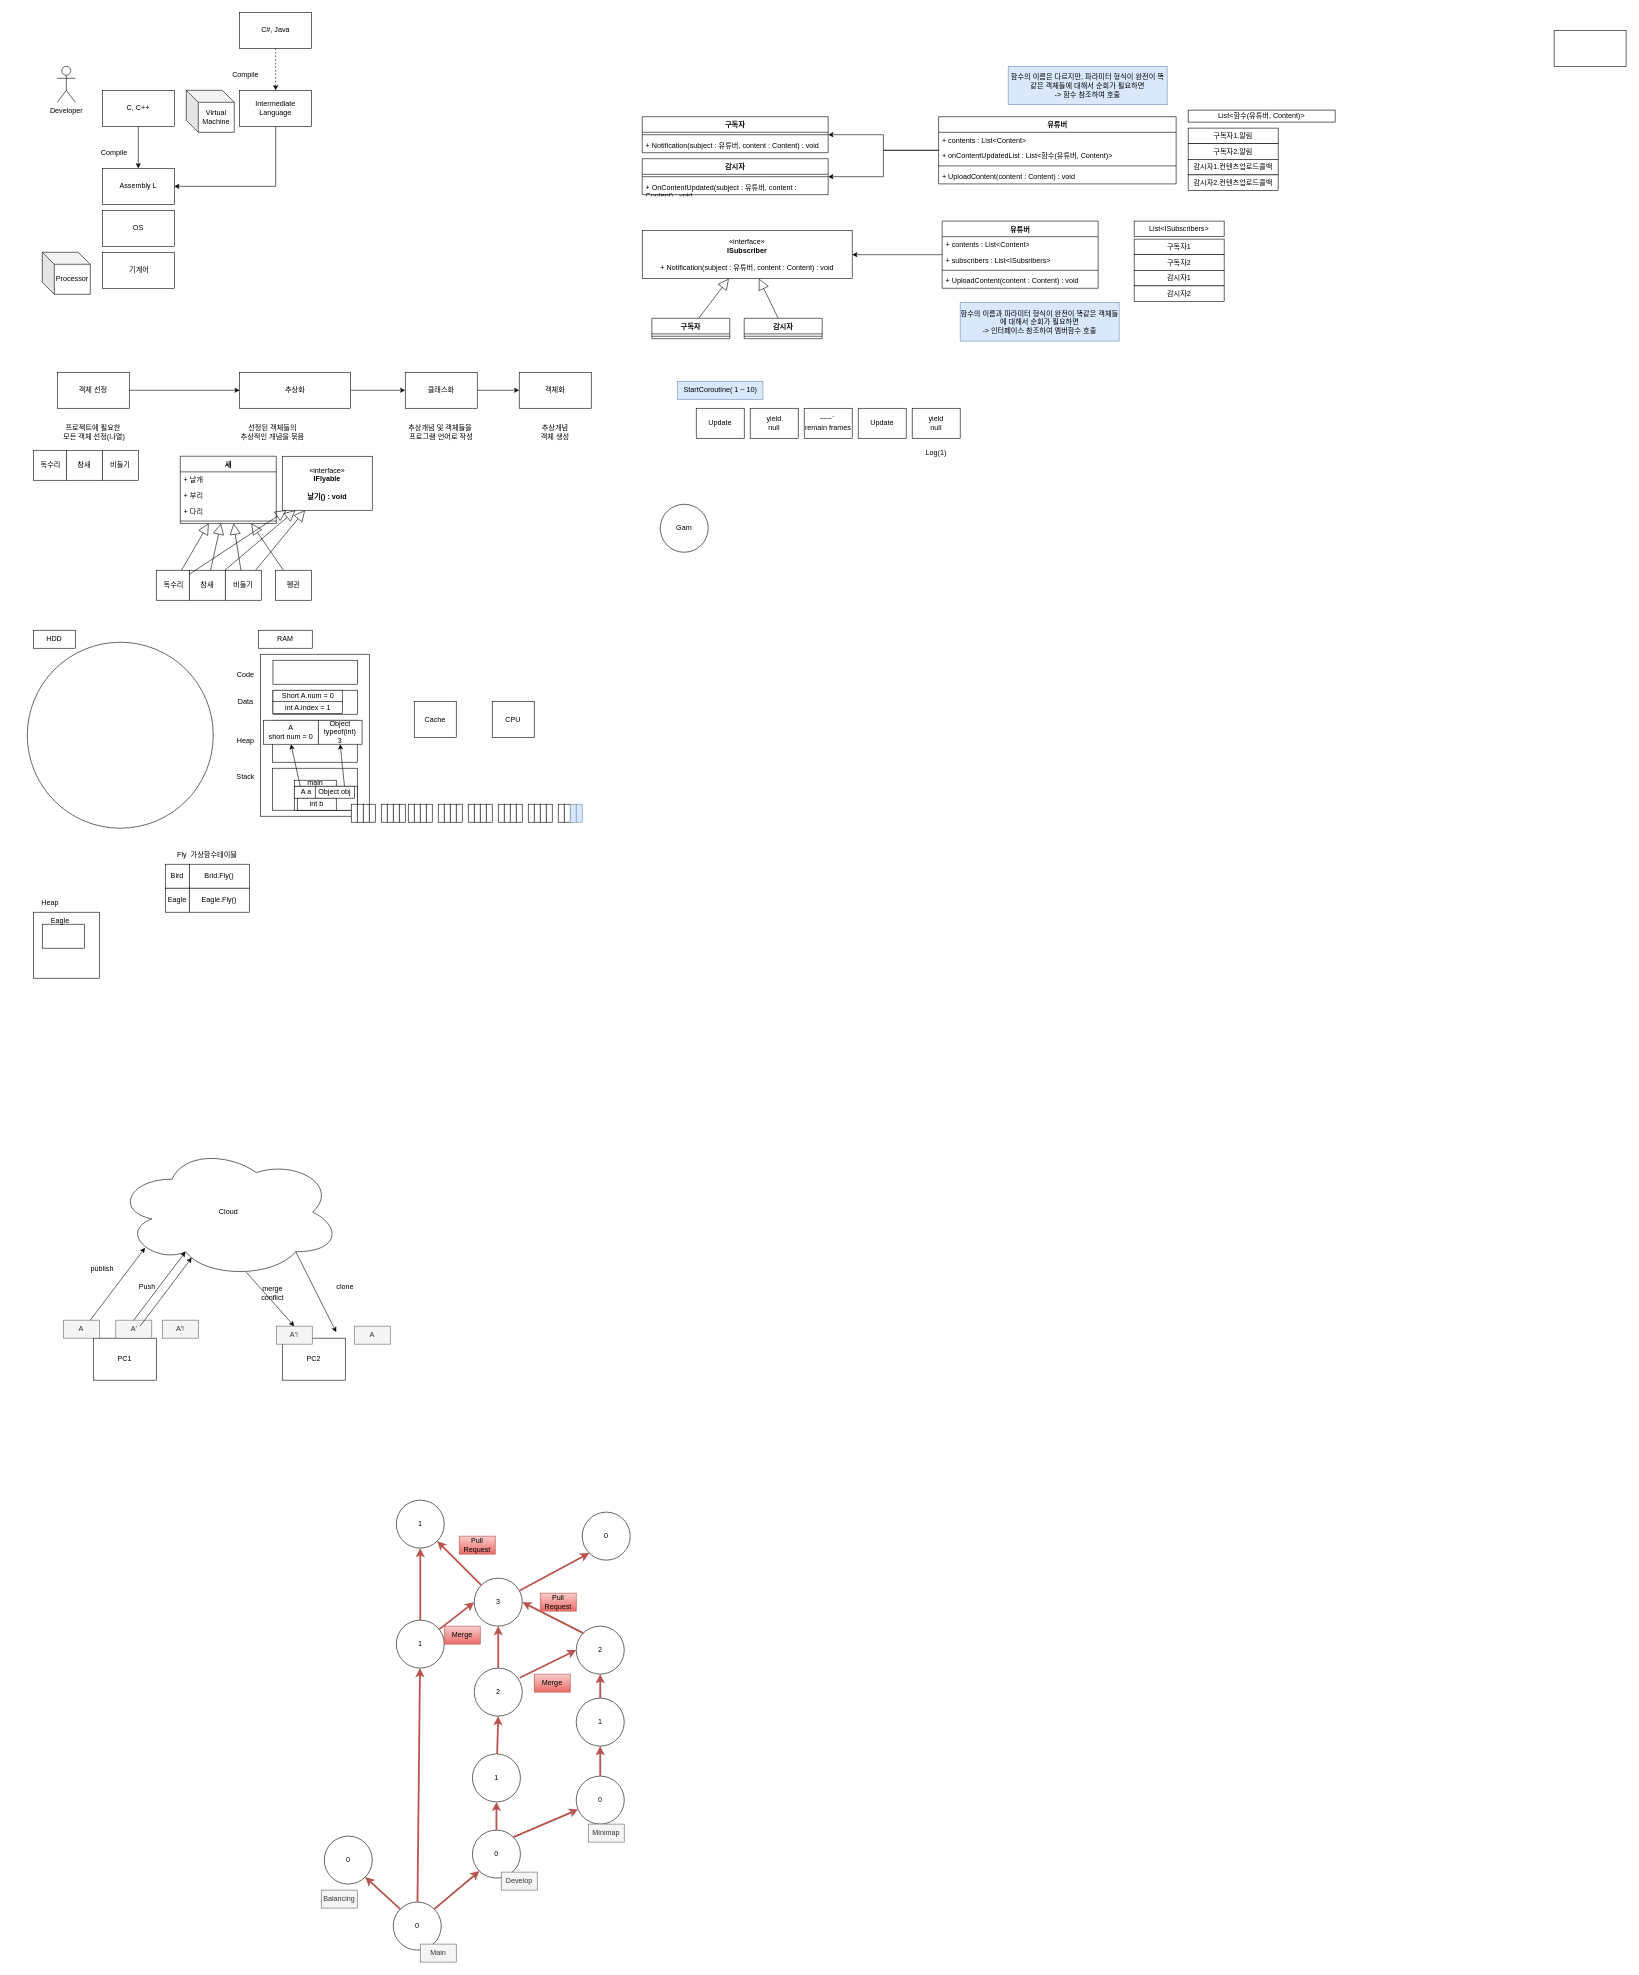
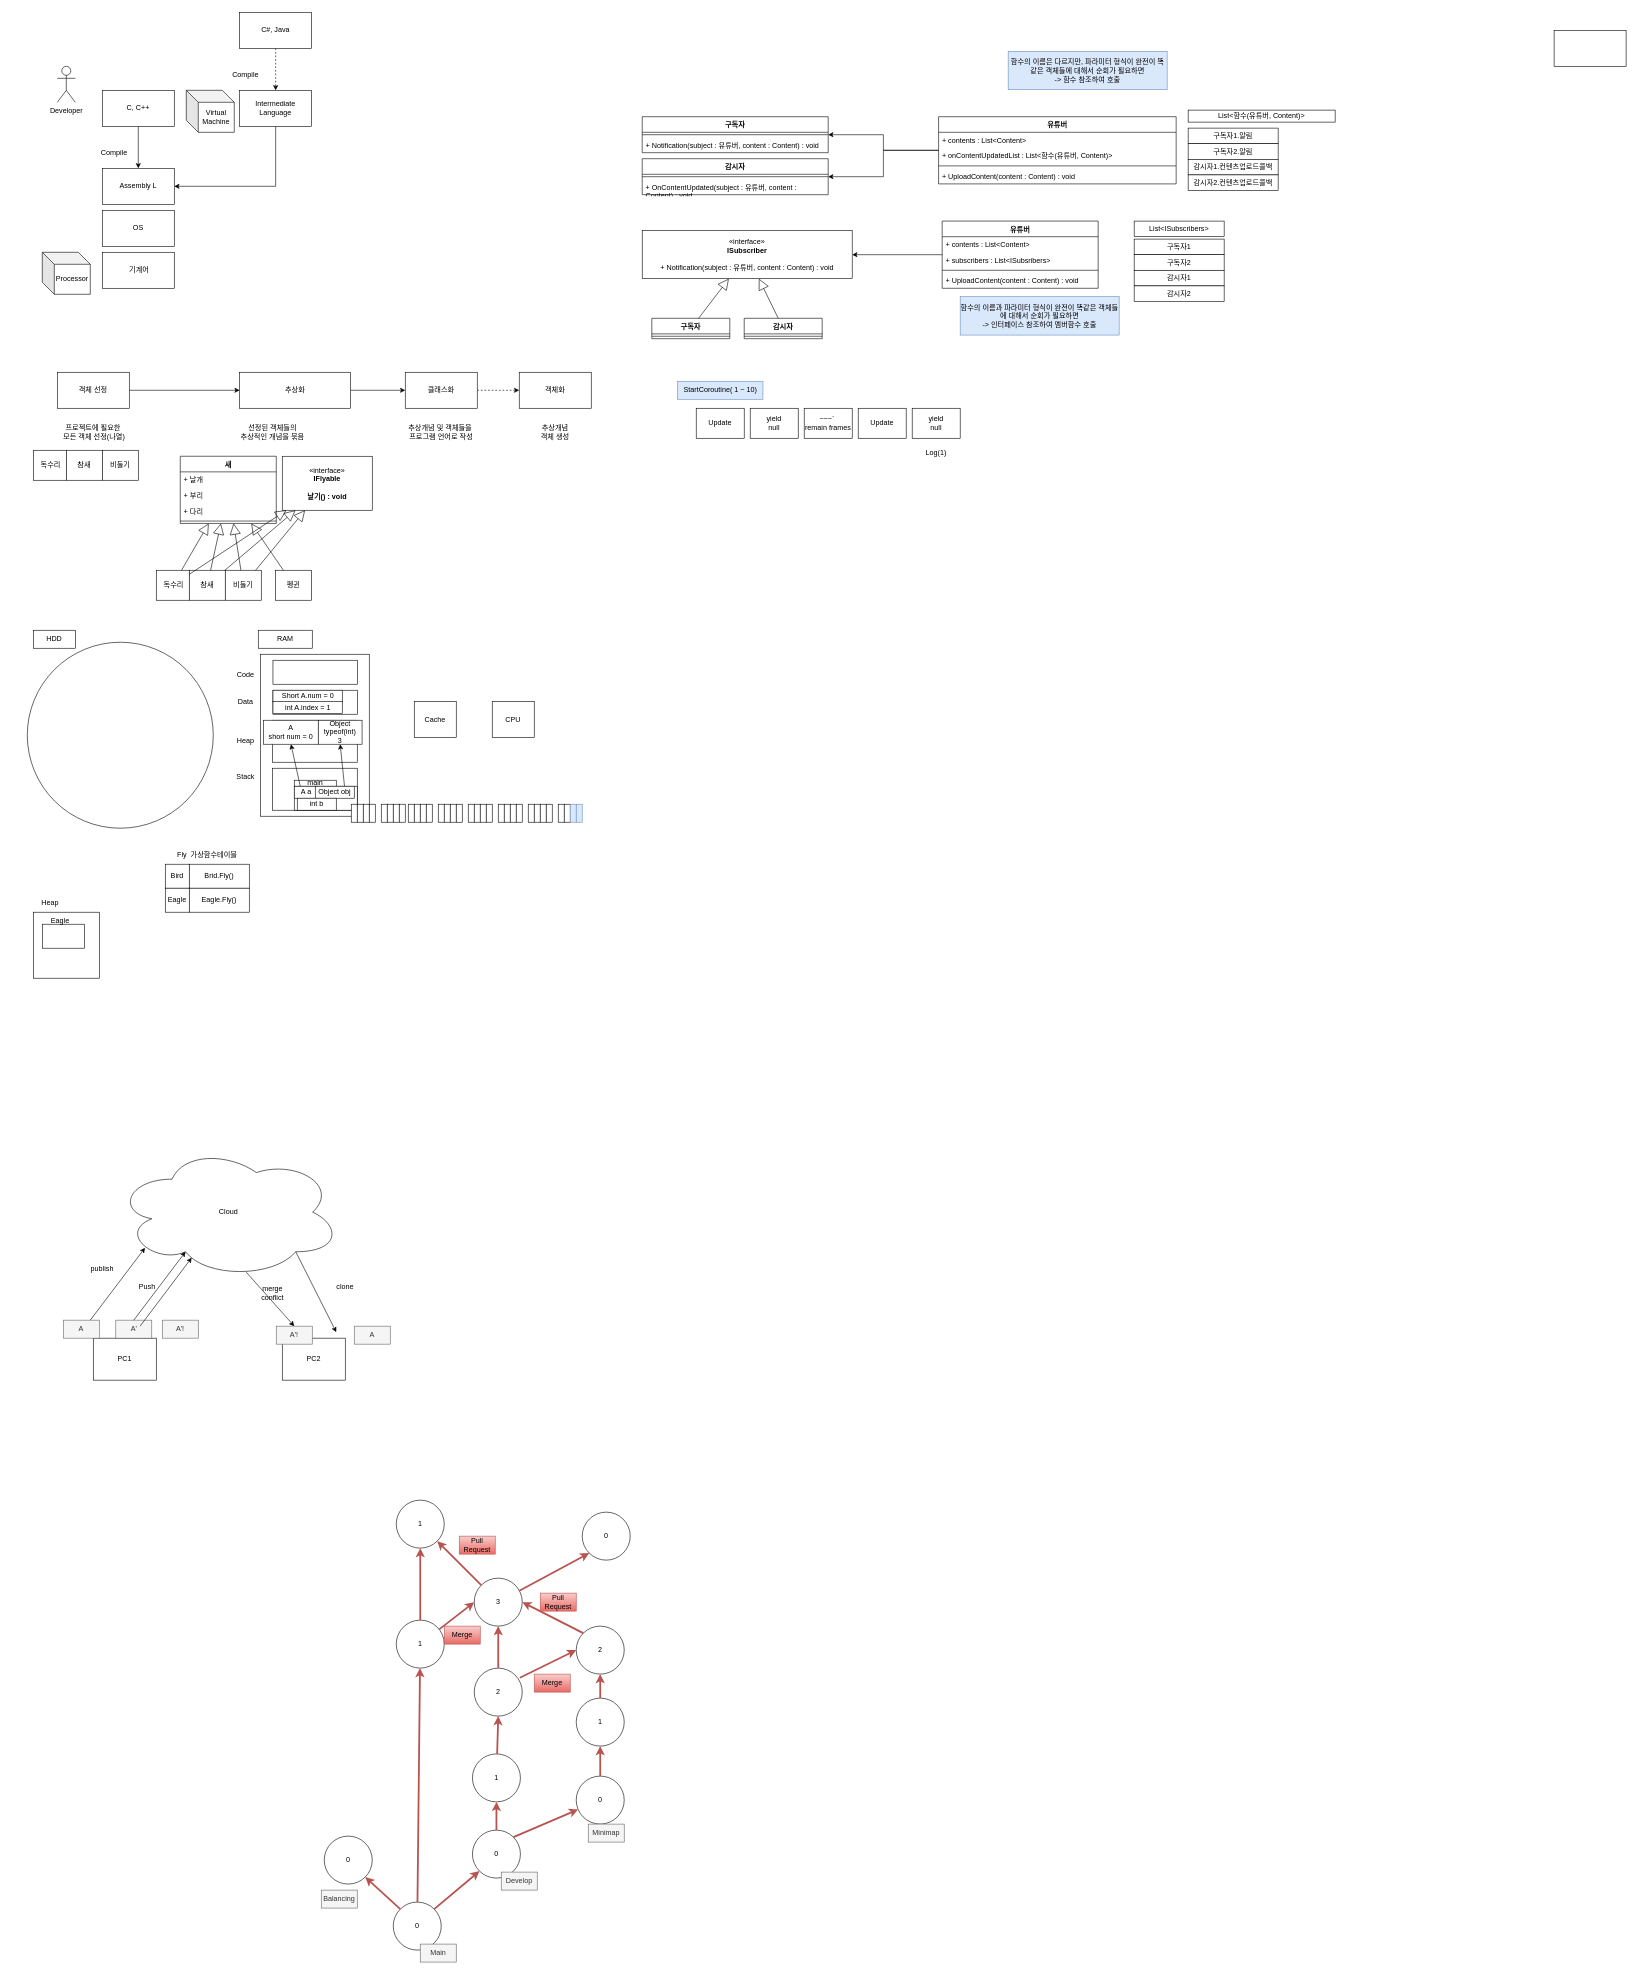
node "함수의 이름은 다르지만, 파라미터 형식이 완전이 똑같은 객체들에 대해서 순회가 필요하면 -> 함수 참조하여 호출": moved (1088, 86) -> (1088, 71)
node "함수의 이름과 파라미터 형식이 완전이 똑같은 객체들에 대해서 순회가 필요하면 -> 인터페이스 참조하여 멤버함수 호출": moved (1040, 322) -> (1040, 316)
edge "클래스화" -> "객체화": style solid -> dashed
node "Gam": removed
